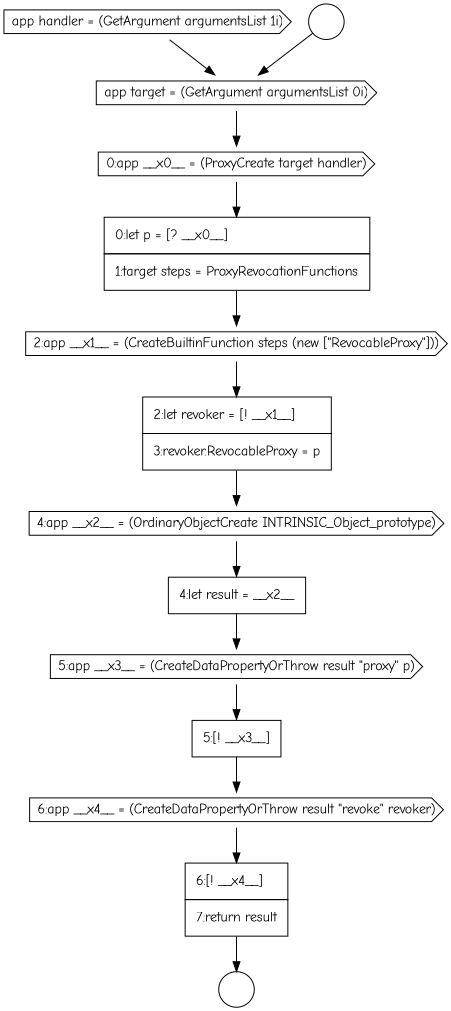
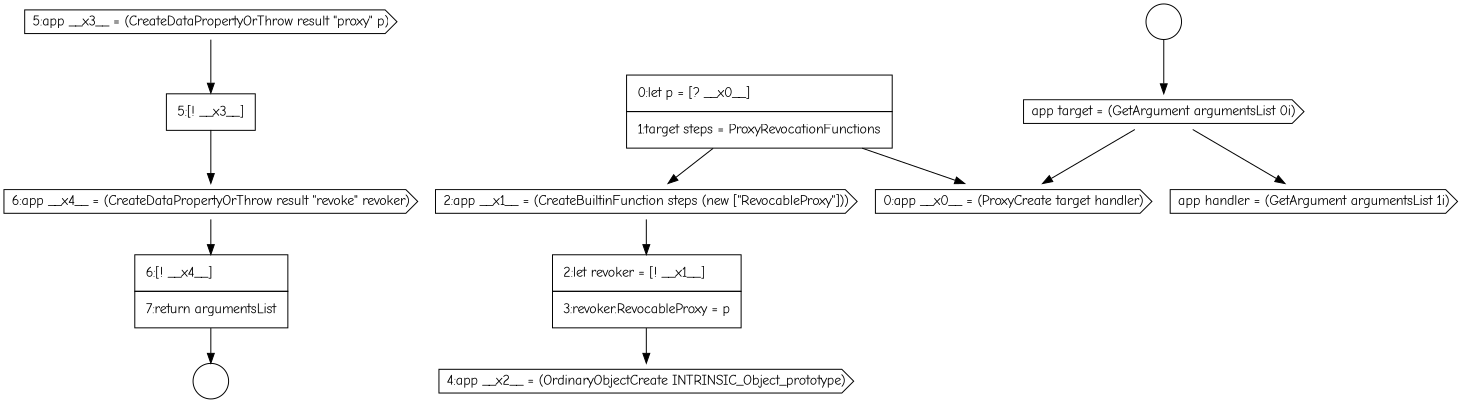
edge "app handler = (GetArgument argumentsList 1i)" -> "app target = (GetArgument argumentsList 0i)": reversed
edge "0:app __x0__ = (ProxyCreate target handler)" -> "0:let p = [? __x0__]": reversed
node "4:let result = __x2__": removed
node "6:[! __x4__]": text "7:return result" -> "7:return argumentsList"
